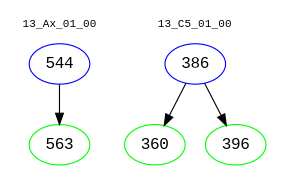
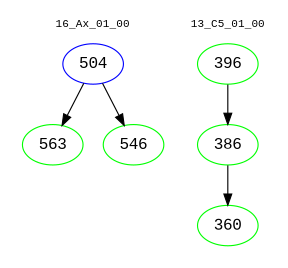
cluster "13_Ax_01_00": label "13_Ax_01_00" -> "16_Ax_01_00"
node "544": label "544" -> "504"
node "386": color blue -> green
edge "386" -> "396": reversed
node "546": added
